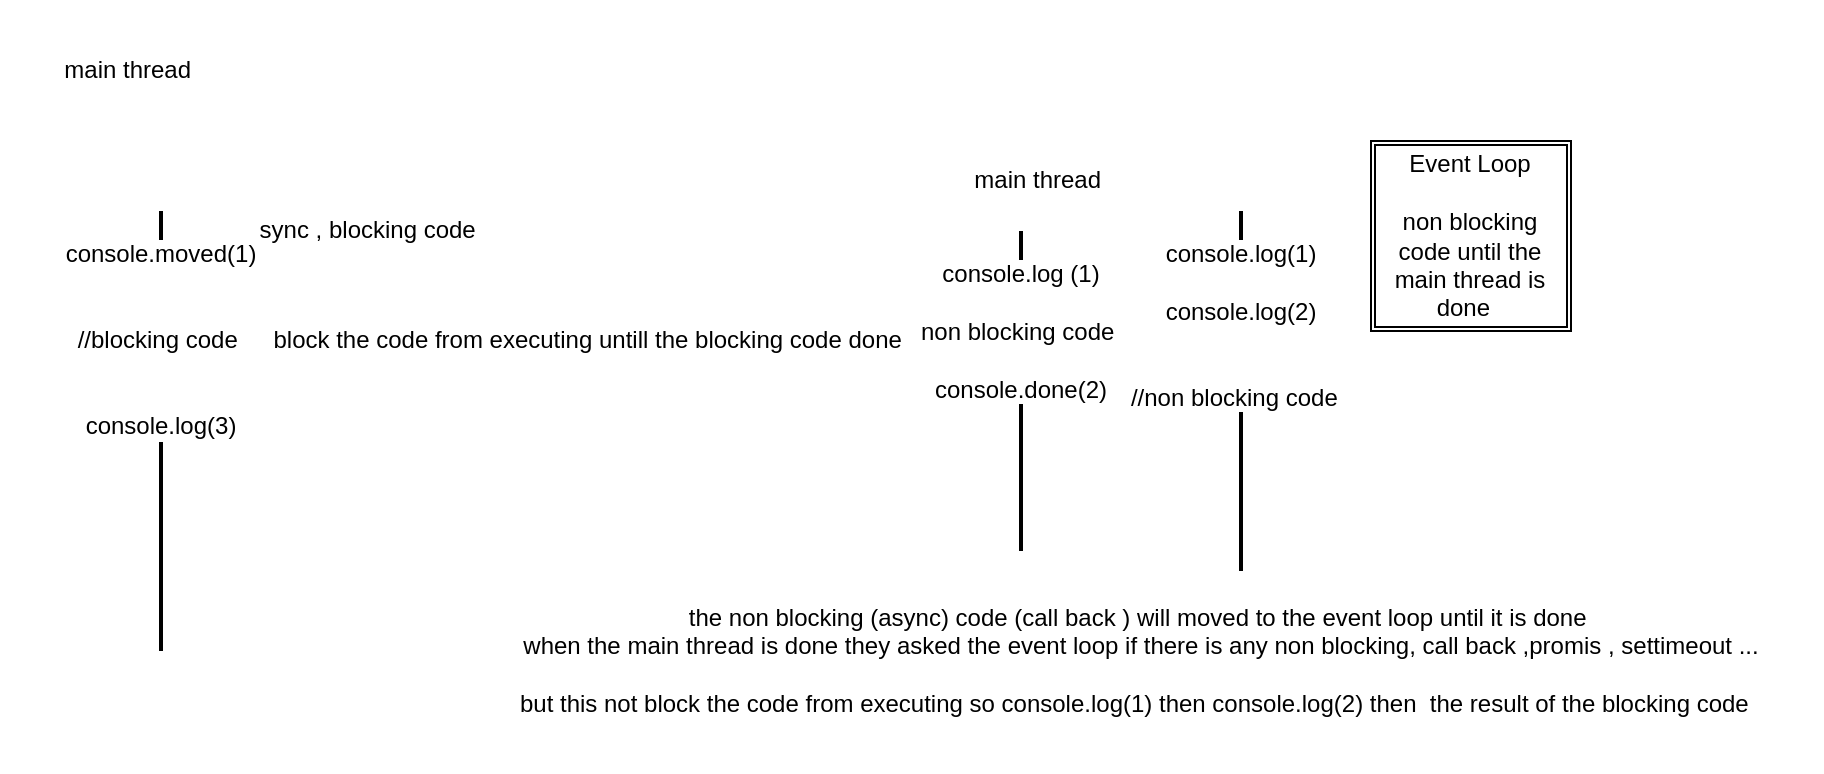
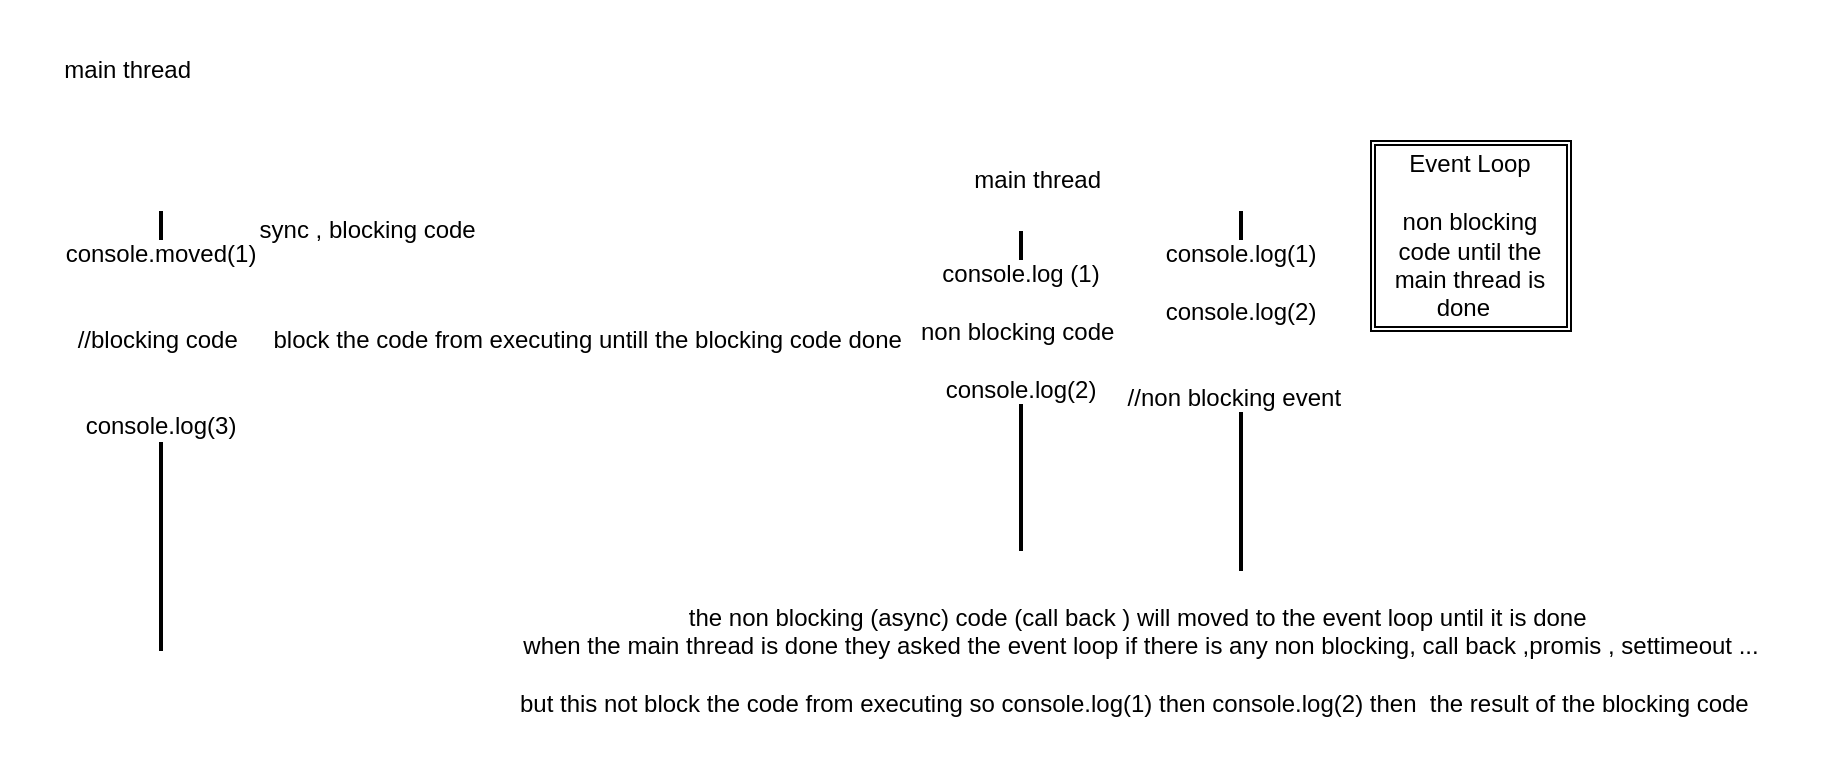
node "console.log(1) console.log(2) //non blocking code": label "console.log(1) console.log(2) //non blocking code" -> "console.log(1) console.log(2) //non blocking event"
node "console.log (1) non blocking code console.done(2)": label "console.log (1) non blocking code console.done(2)" -> "console.log (1) non blocking code console.log(2)"
